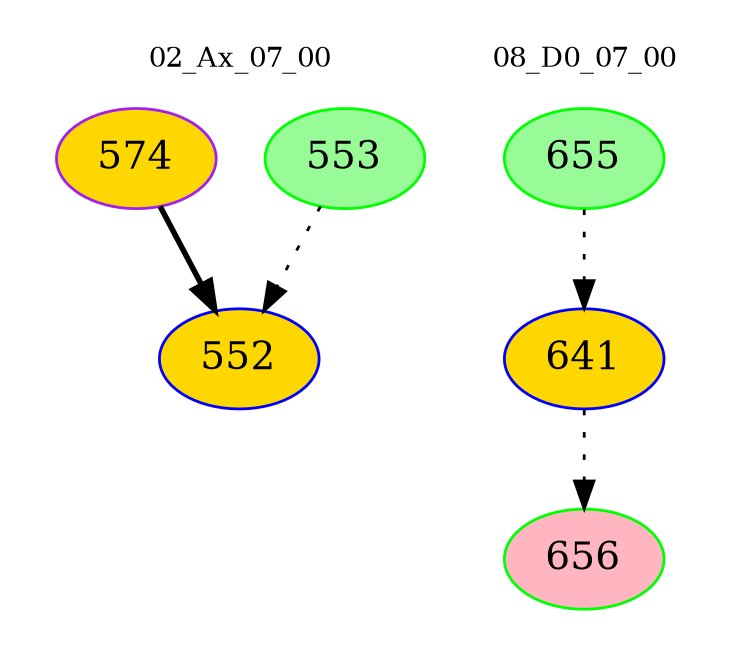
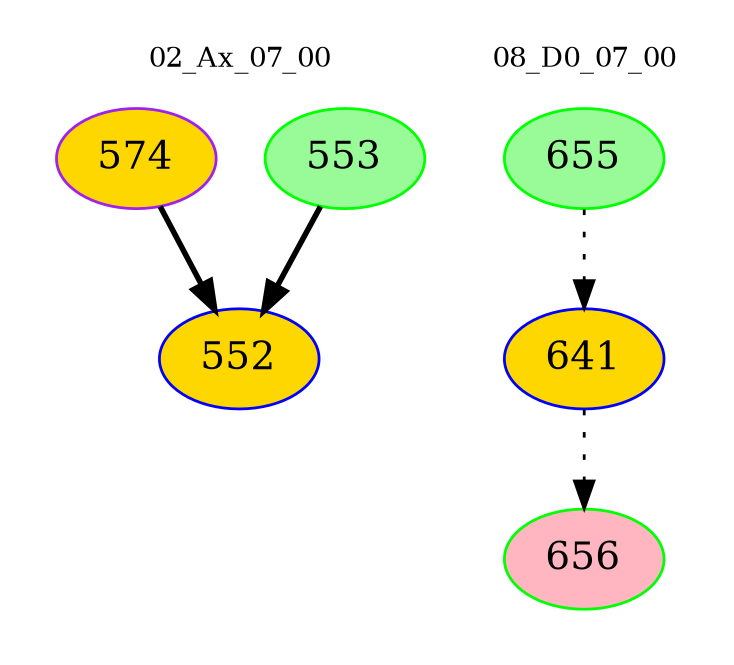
edge "553" -> "552": style dotted -> bold
